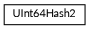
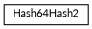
node "UInt64Hash2": label "UInt64Hash2" -> "Hash64Hash2"
